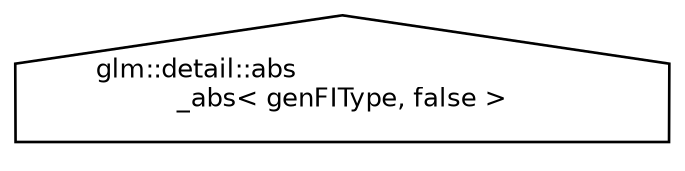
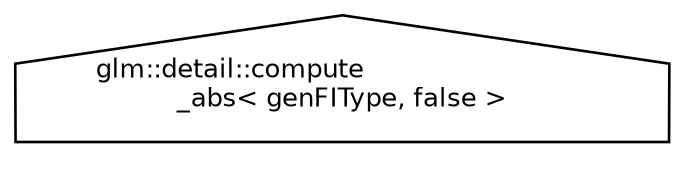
node "glm::detail::abs _abs< genFIType, false >": label "glm::detail::abs _abs< genFIType, false >" -> "glm::detail::compute _abs< genFIType, false >"
